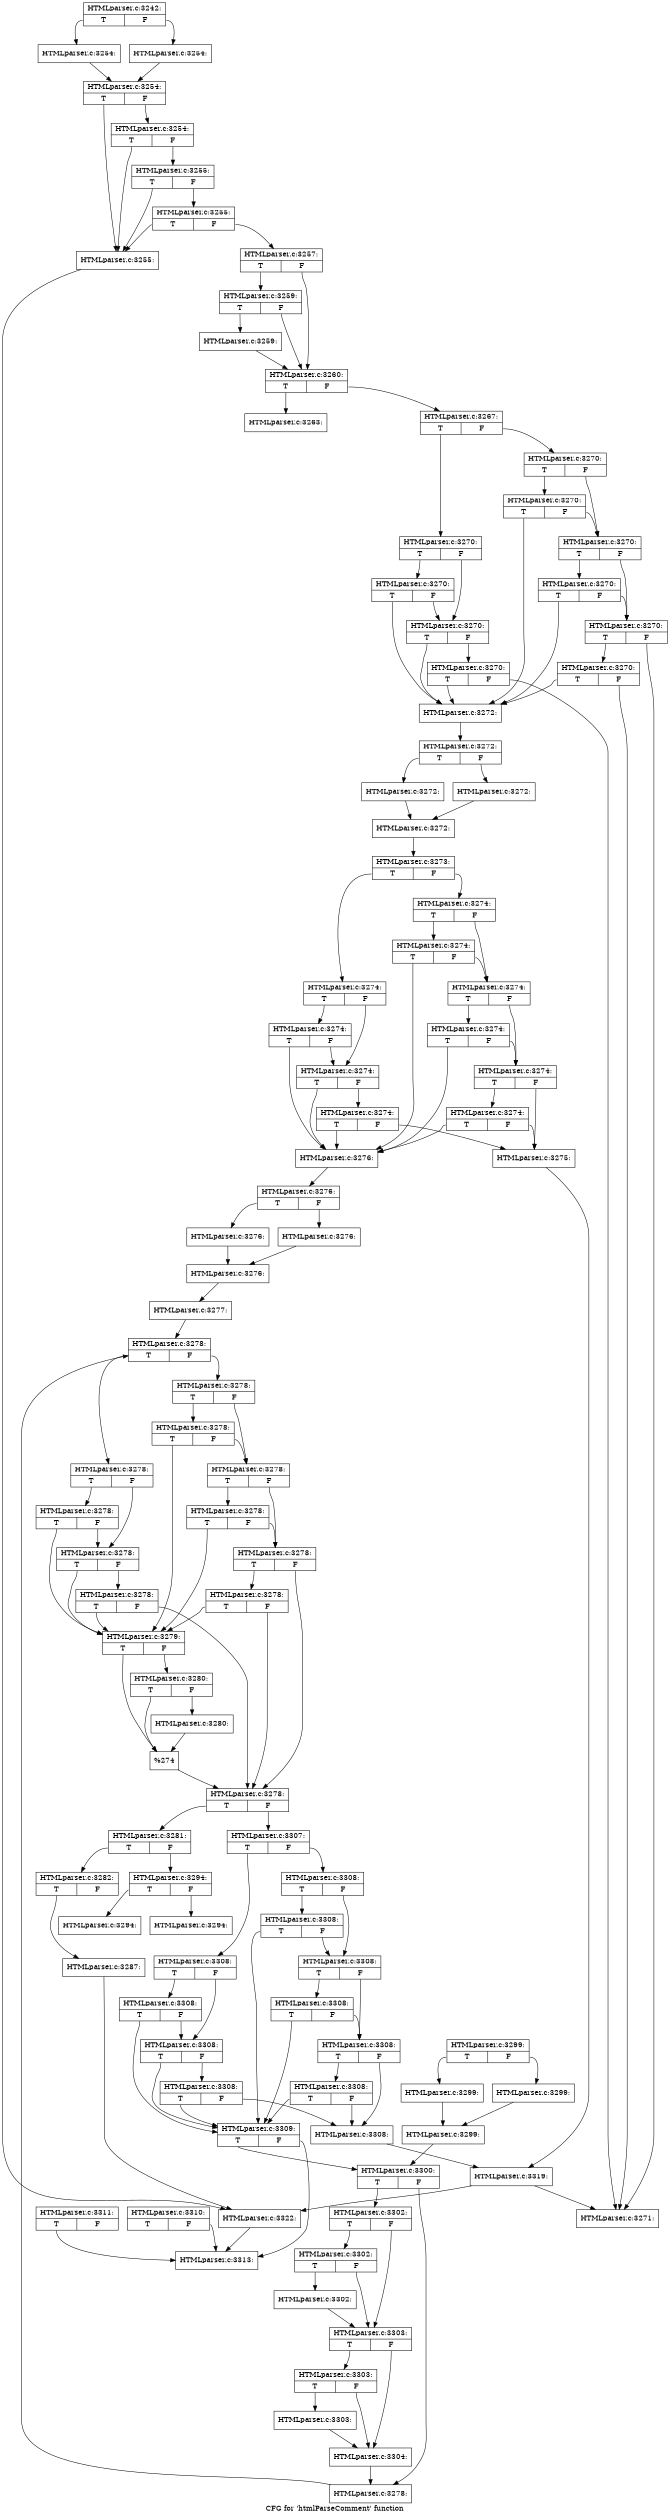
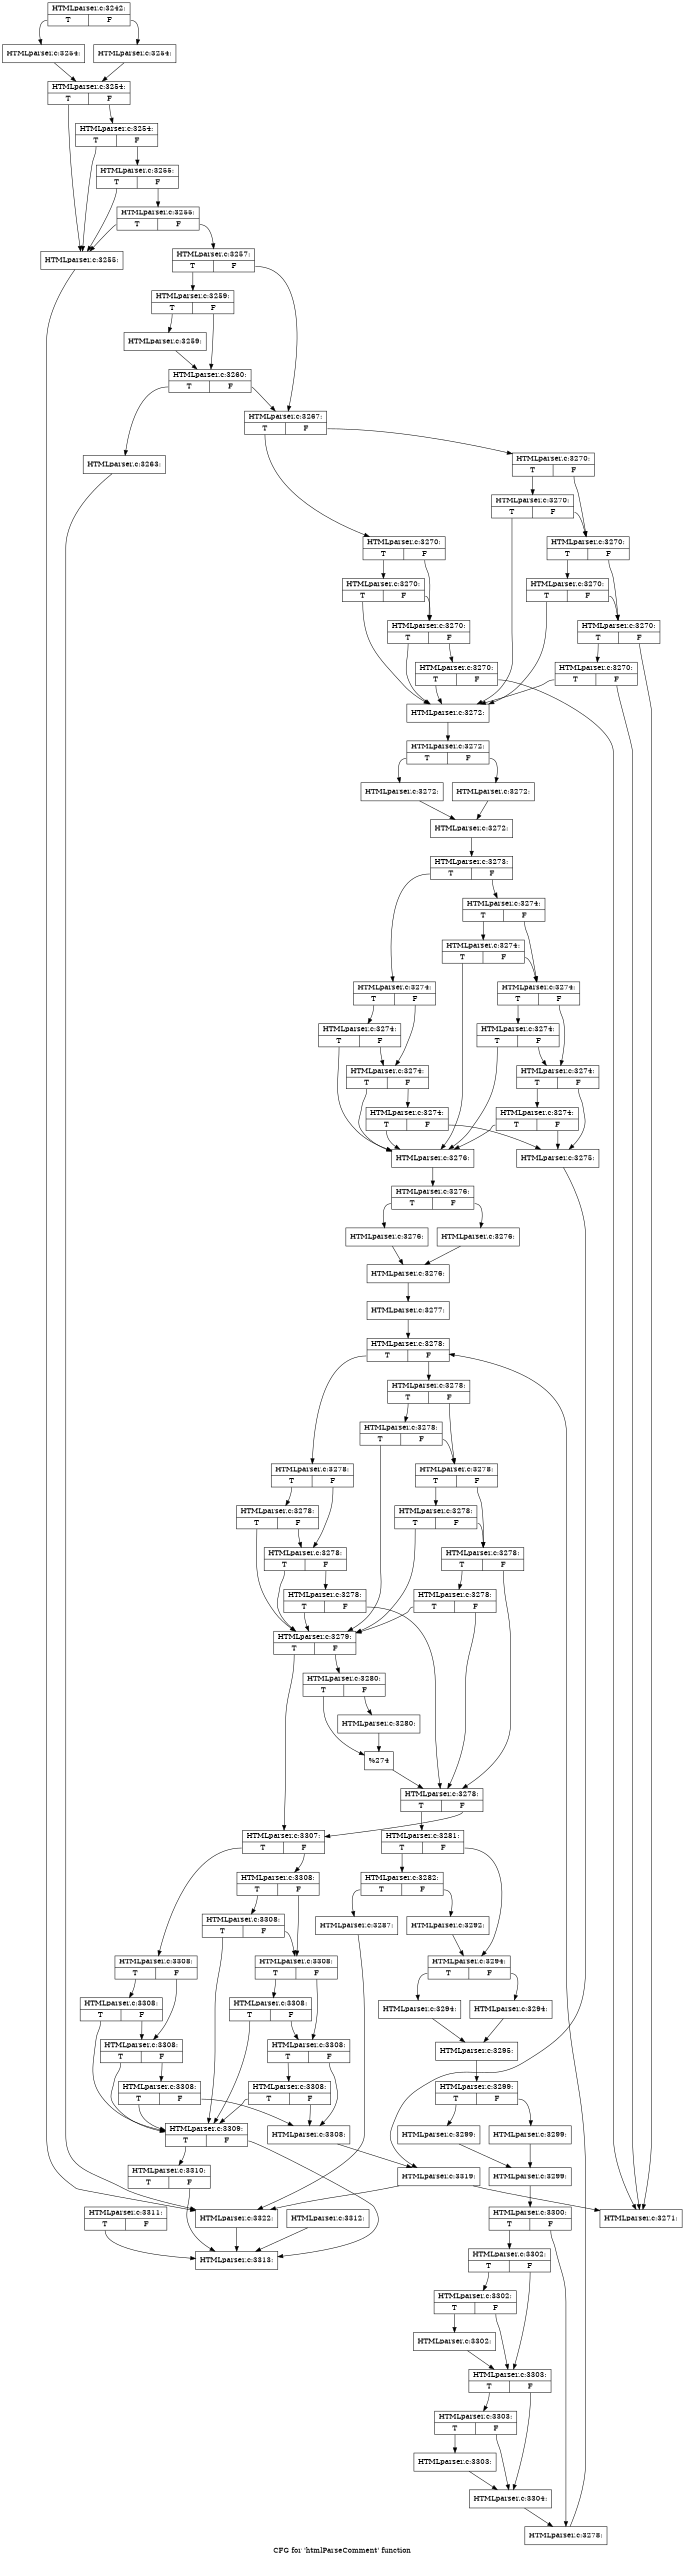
edge "HTMLparser.c:3257:" -> "HTMLparser.c:3260:": now "HTMLparser.c:3257:" -> "HTMLparser.c:3267:"
edge "HTMLparser.c:3263:" -> "HTMLparser.c:3322:": added
edge "HTMLparser.c:3279:" -> "%274": now "HTMLparser.c:3279:" -> "HTMLparser.c:3307:"
node "HTMLparser.c:3292:": added
node "HTMLparser.c:3295:": added
edge "HTMLparser.c:3309:" -> "HTMLparser.c:3300:": now "HTMLparser.c:3309:" -> "HTMLparser.c:3310:"
node "HTMLparser.c:3312:": added
